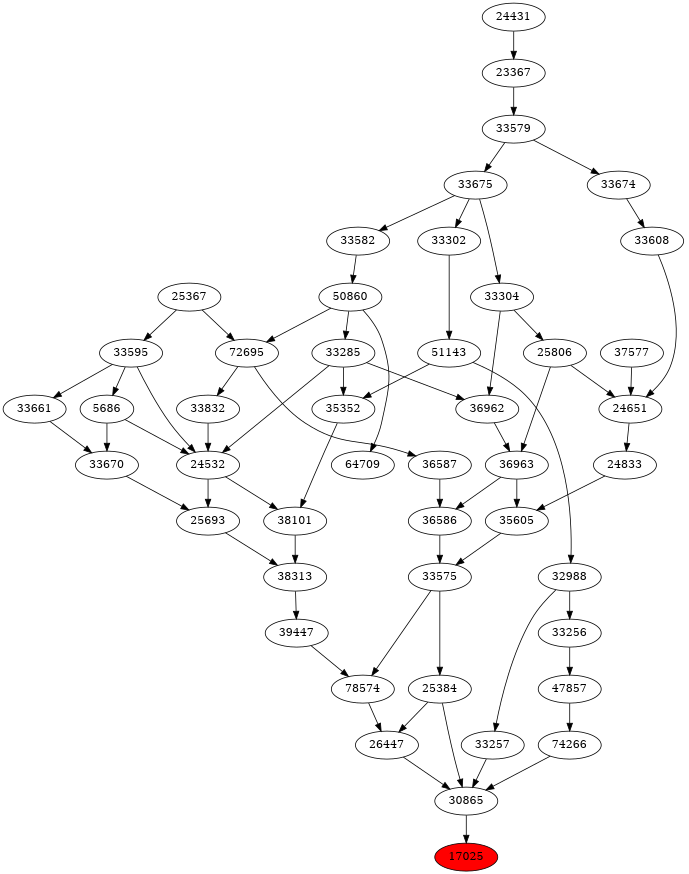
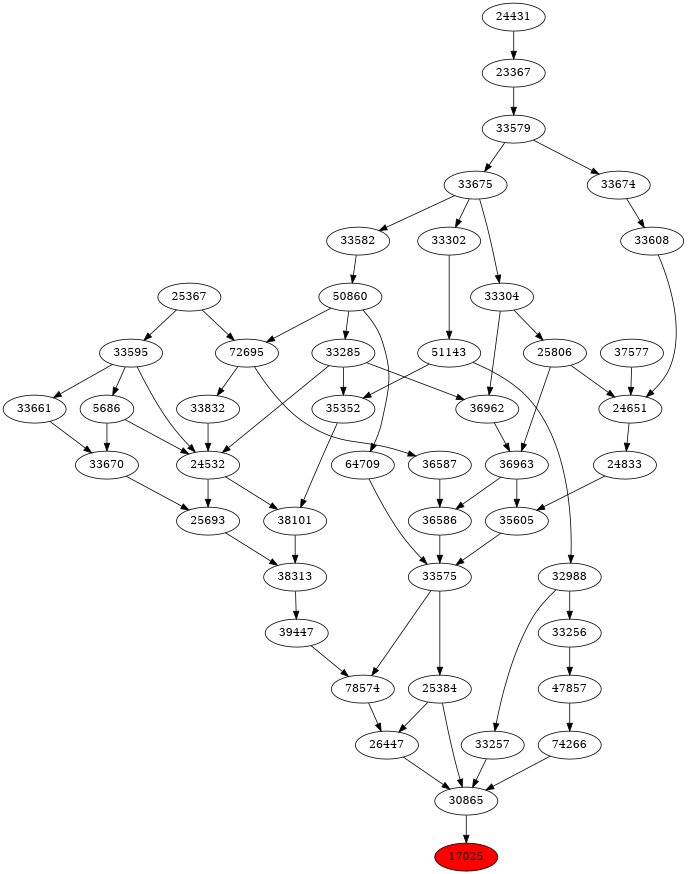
edge "64709" -> "33575": added
